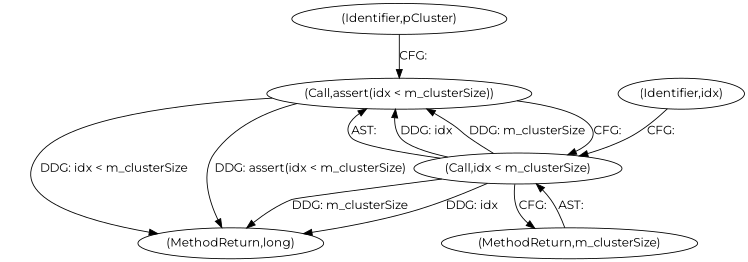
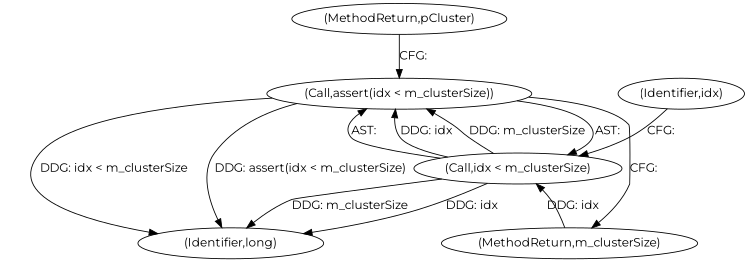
node "(Identifier,pCluster)": label "(Identifier,pCluster)" -> "(MethodReturn,pCluster)"
edge "(Call,assert(idx < m_clusterSize))" -> "(Call,idx < m_clusterSize)": label "CFG: " -> "AST: "
edge "(Call,idx < m_clusterSize)" -> "(MethodReturn,m_clusterSize)": now "(Call,assert(idx < m_clusterSize))" -> "(MethodReturn,m_clusterSize)"
edge "(MethodReturn,m_clusterSize)" -> "(Call,idx < m_clusterSize)": label "AST: " -> "DDG: idx"
node "(MethodReturn,long)": label "(MethodReturn,long)" -> "(Identifier,long)"
